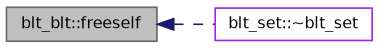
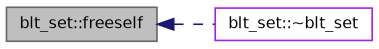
node "blt_blt::freeself": label "blt_blt::freeself" -> "blt_set::freeself"
